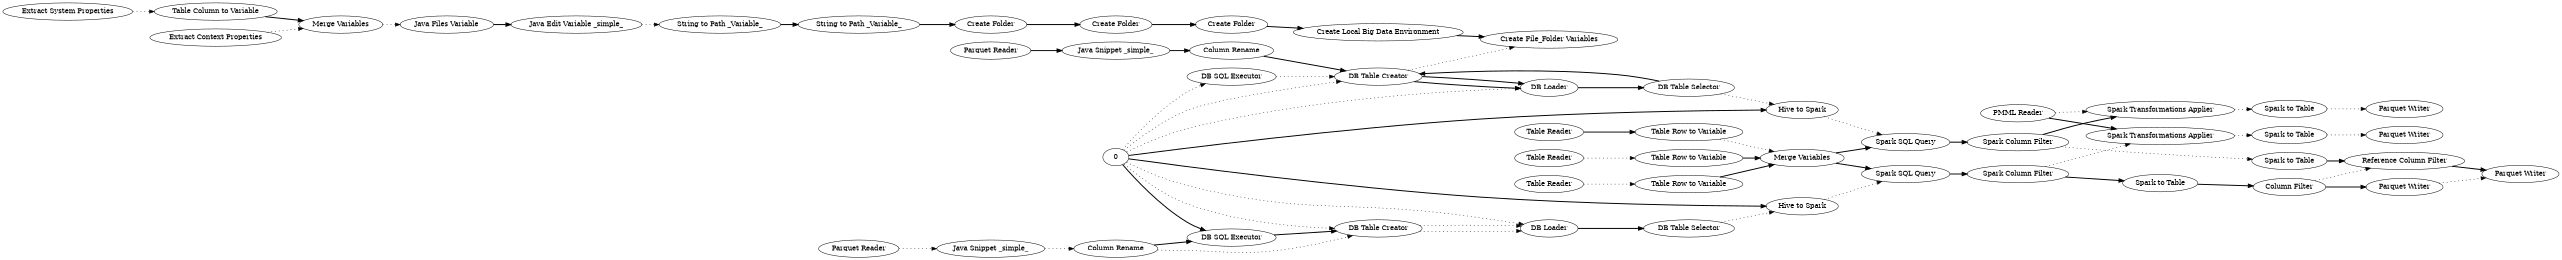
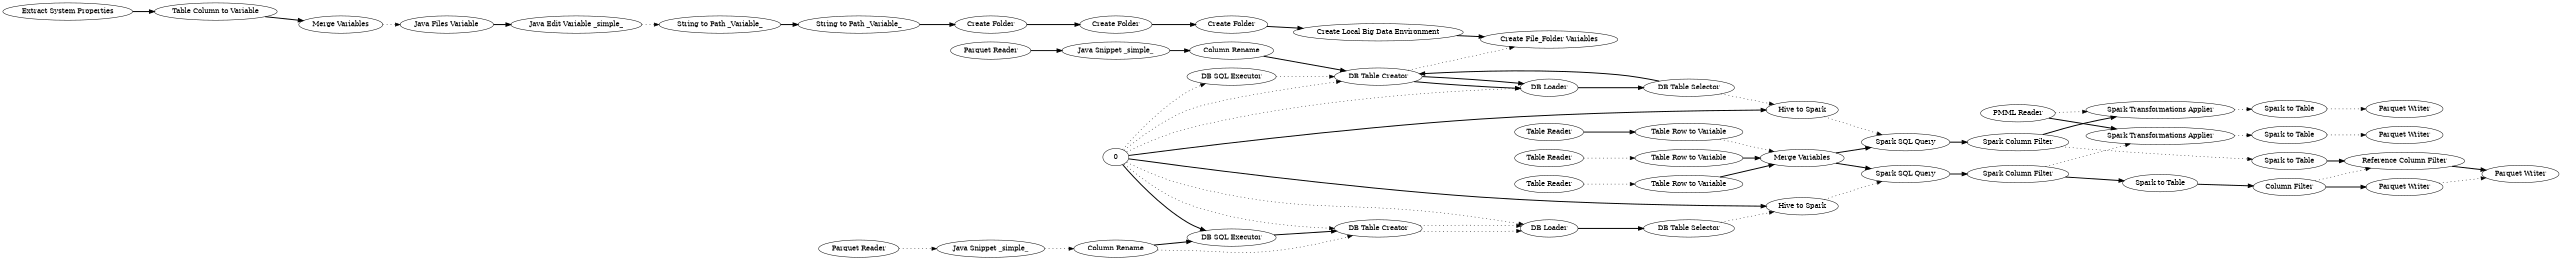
edge "Extract System Properties" -> "Table Column to Variable": style dotted -> bold
node "Extract Context Properties": removed
